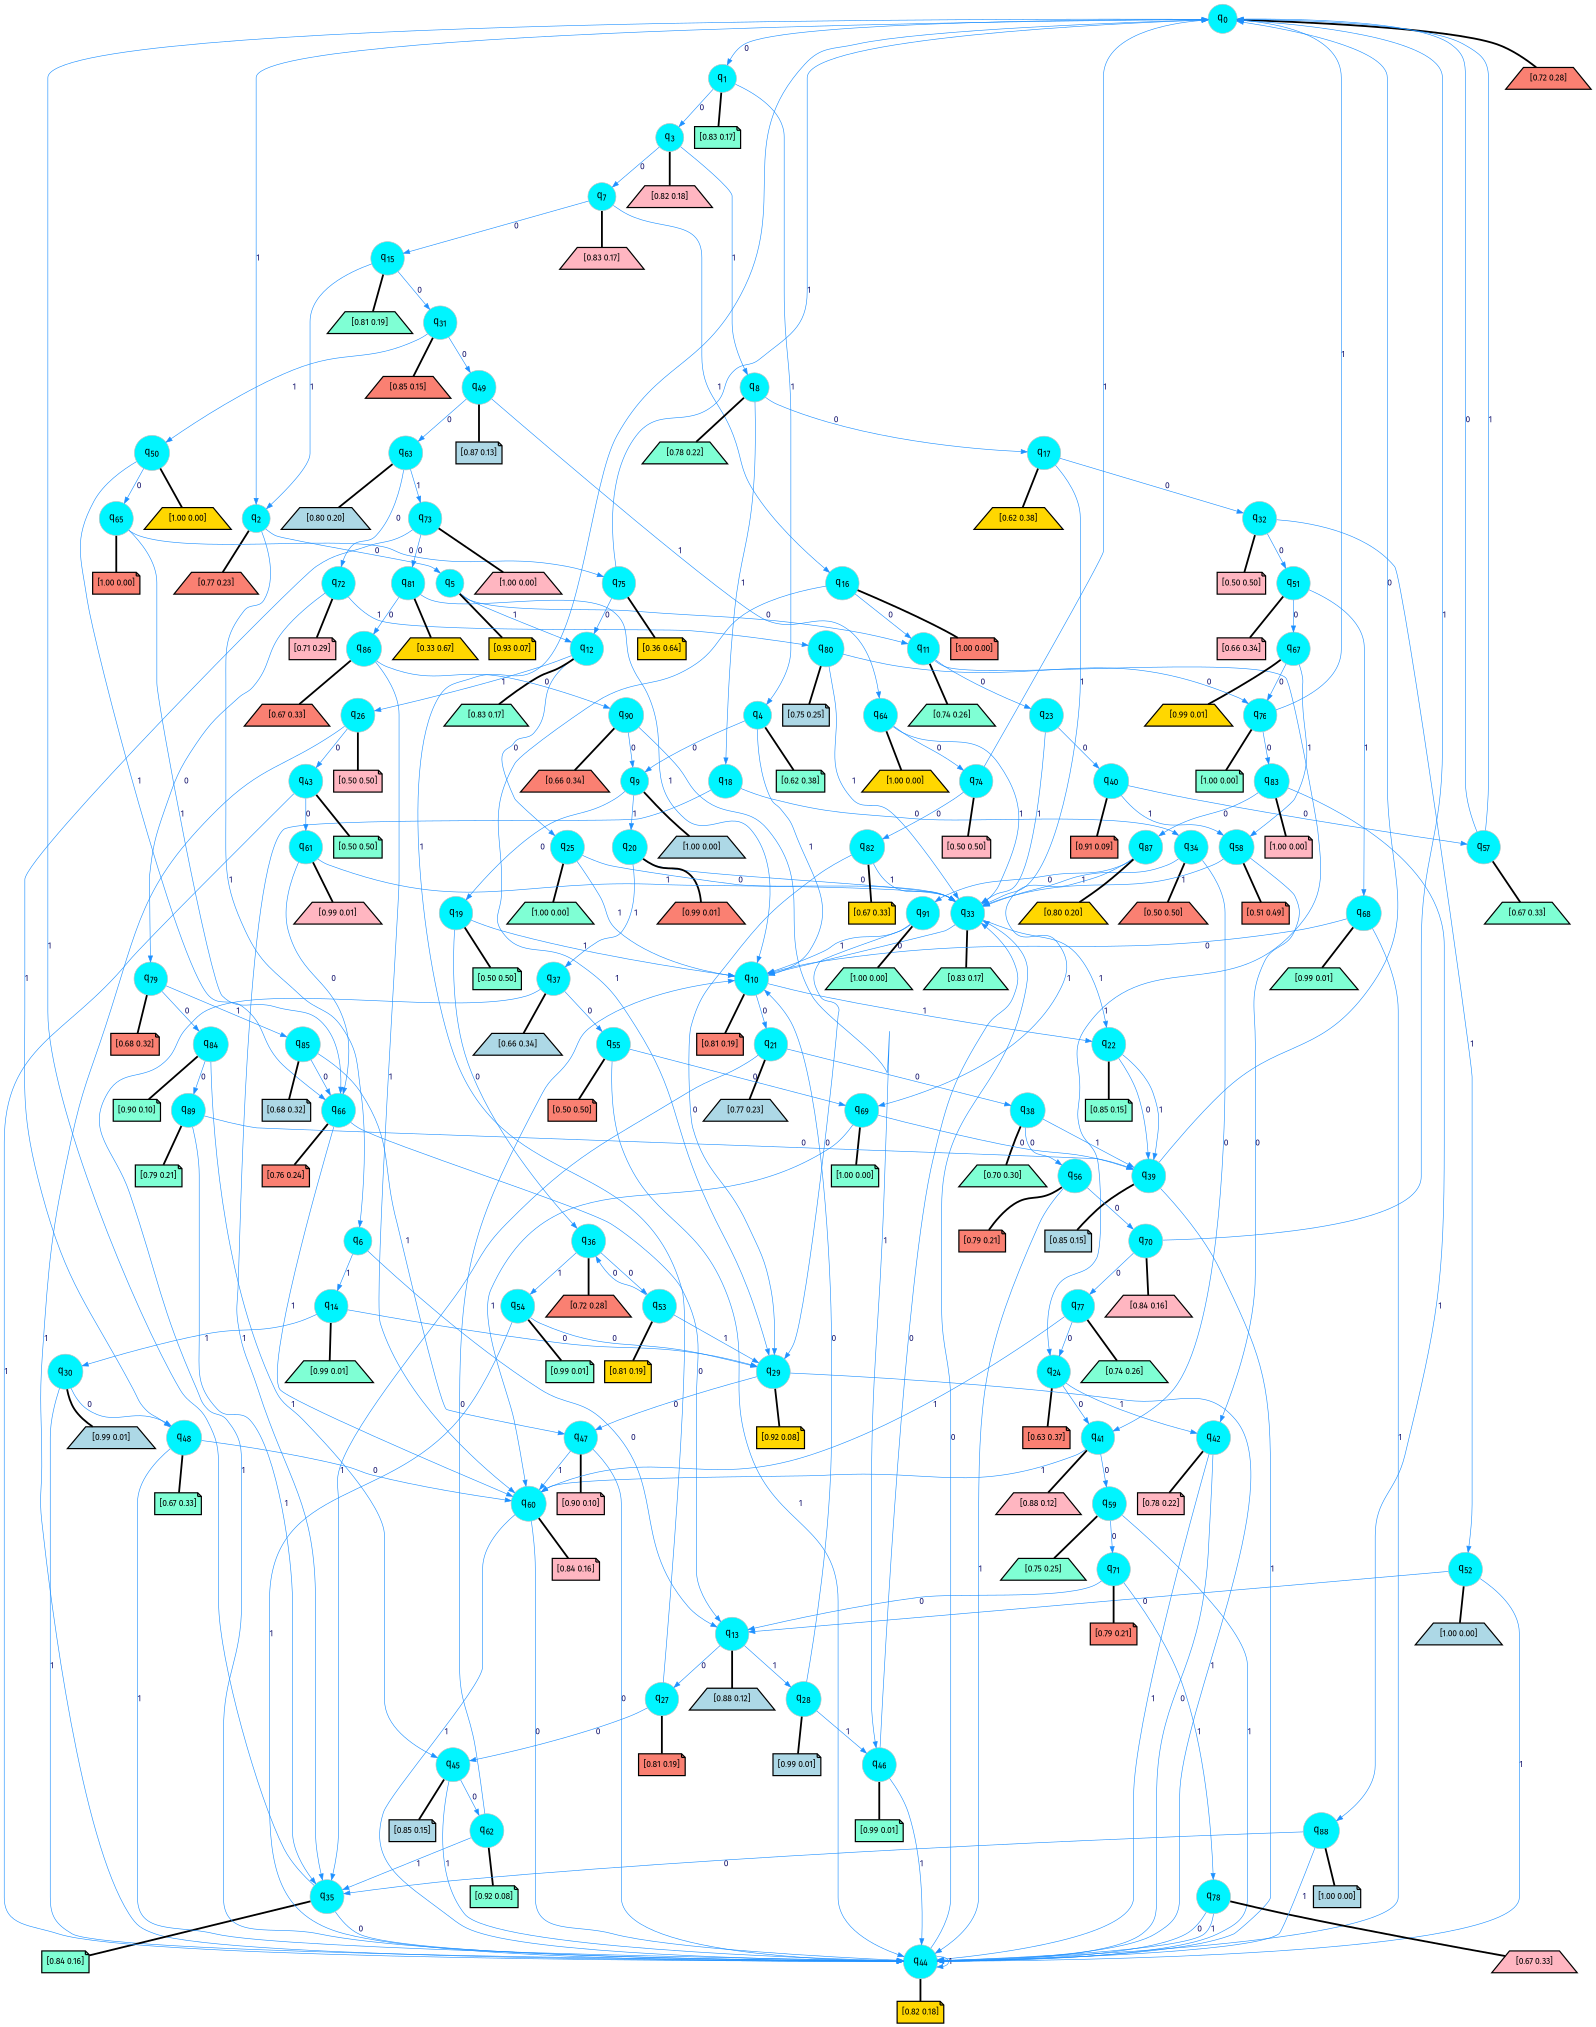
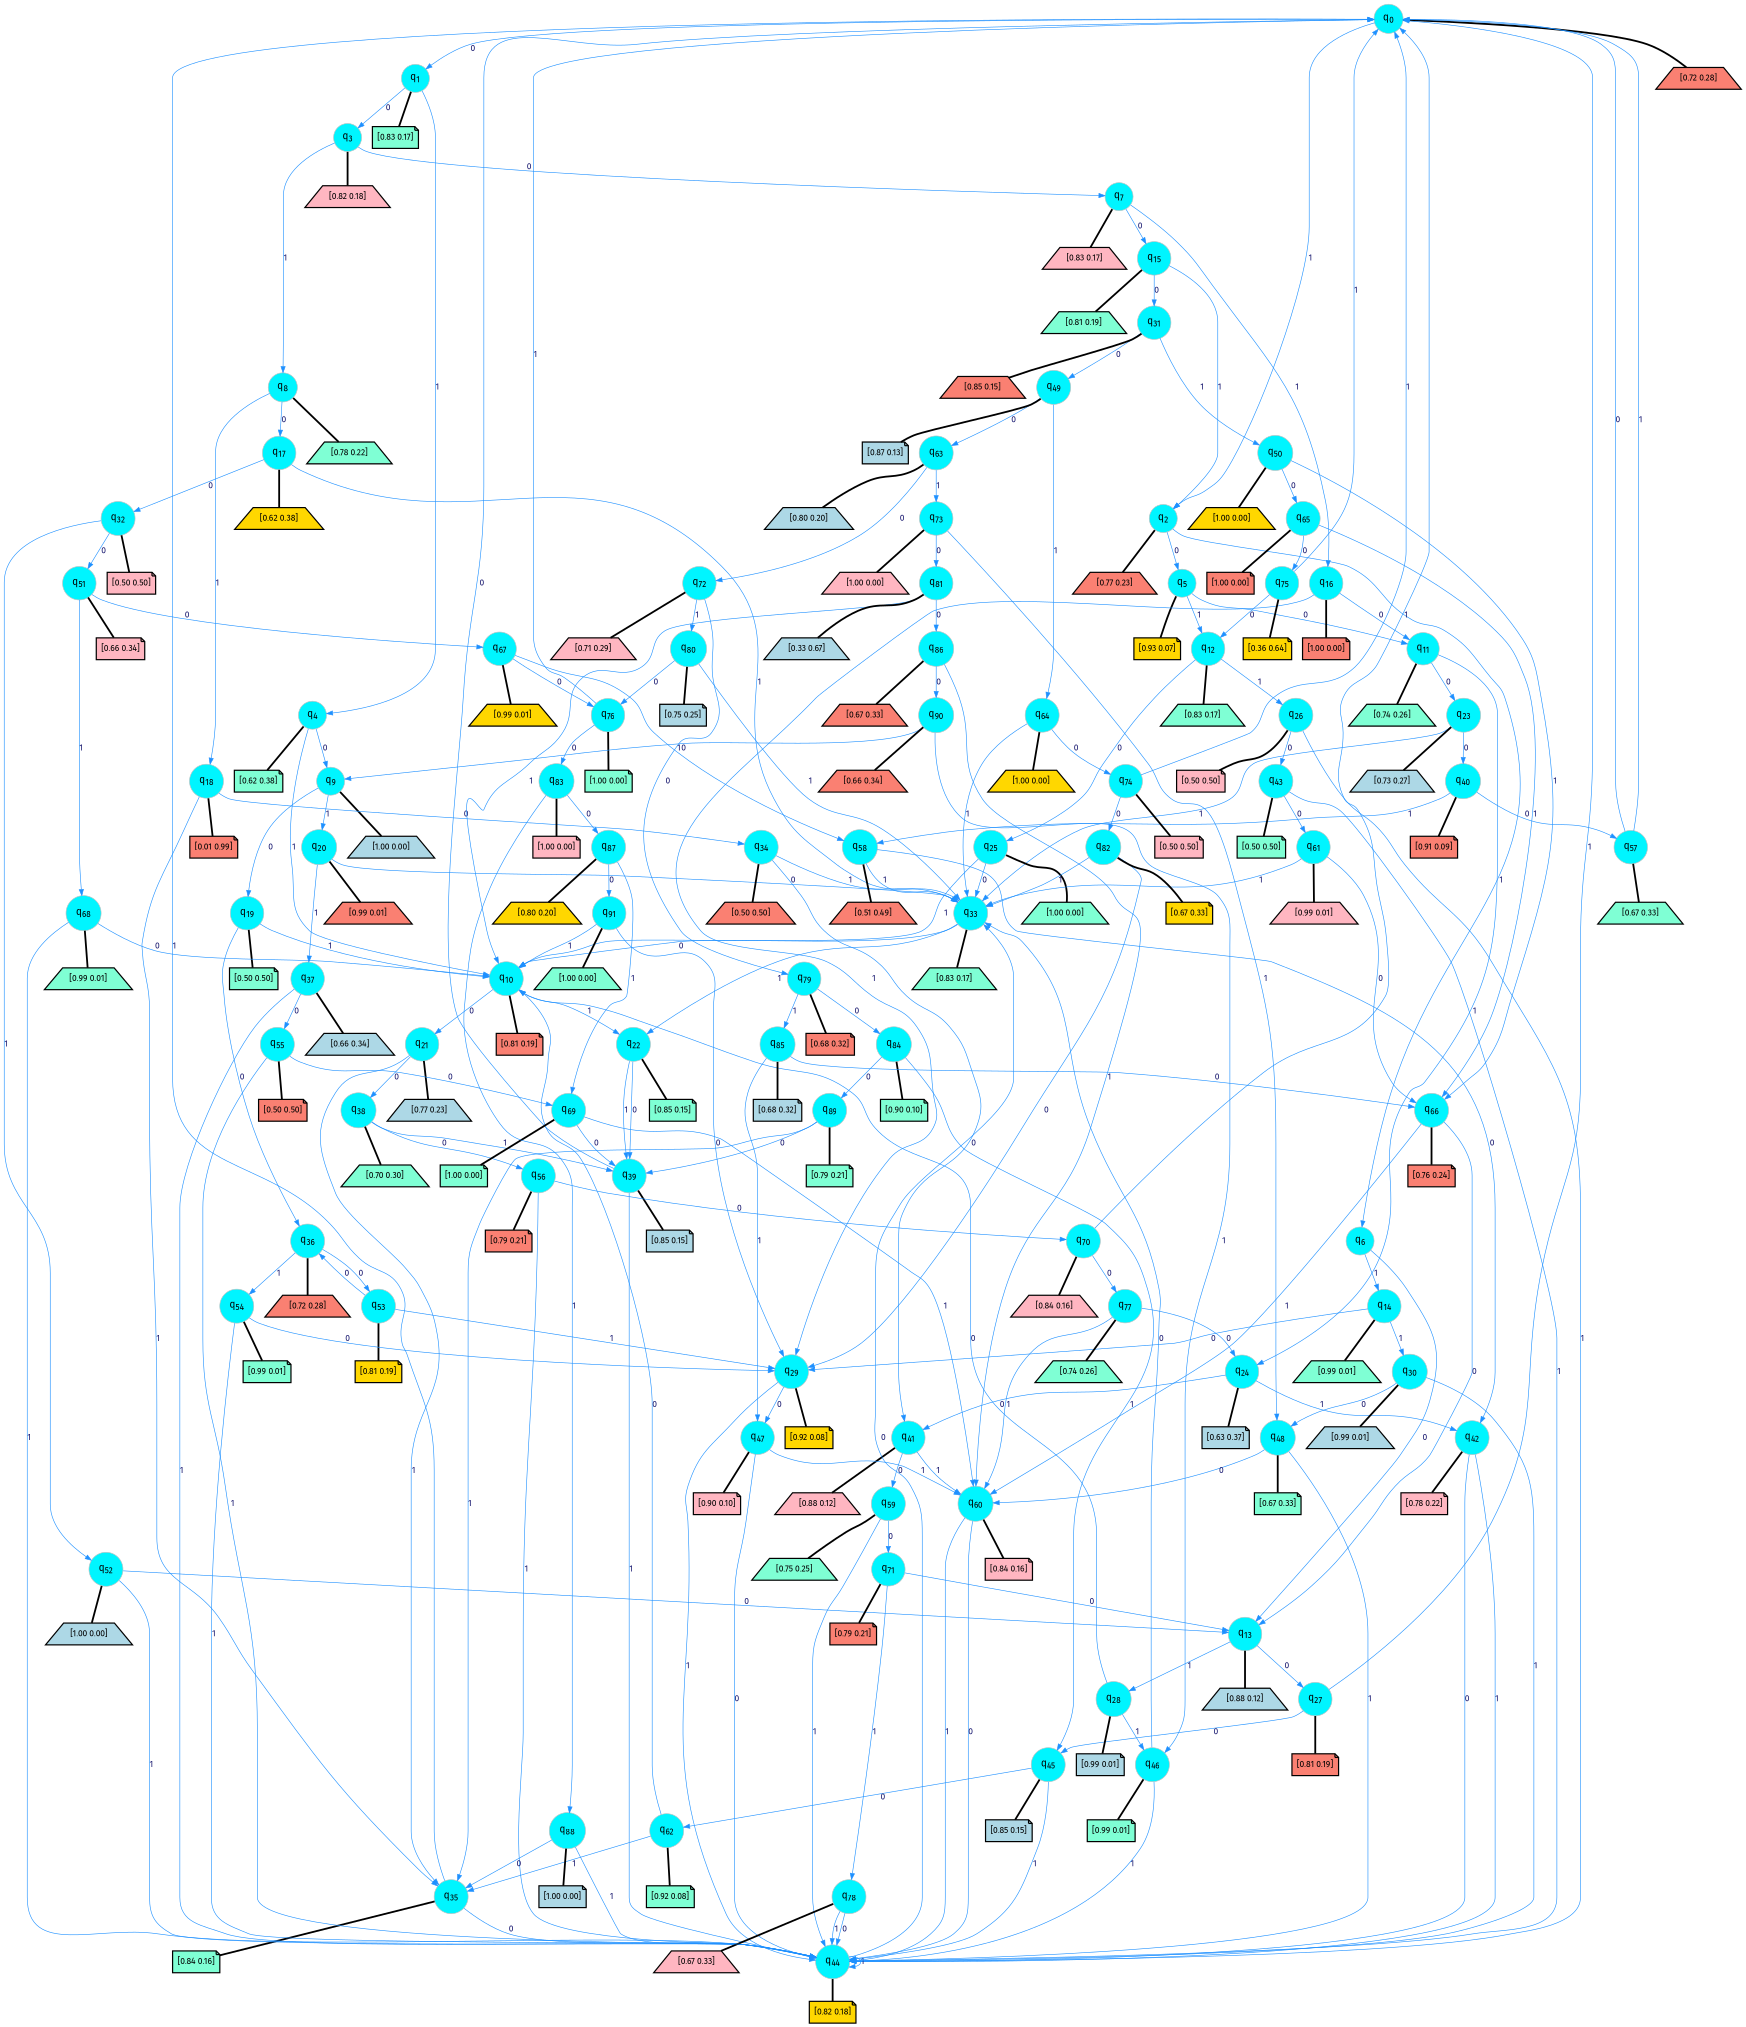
node "[0.71 0.29]": shape note -> trapezium
node "[0.33 0.67]": fillcolor gold -> lightblue
node "[0.73 0.27]": added
node "[0.01 0.99]": added
node "[0.51 0.49]": shape note -> trapezium
node "[0.63 0.37]": fillcolor salmon -> lightblue
